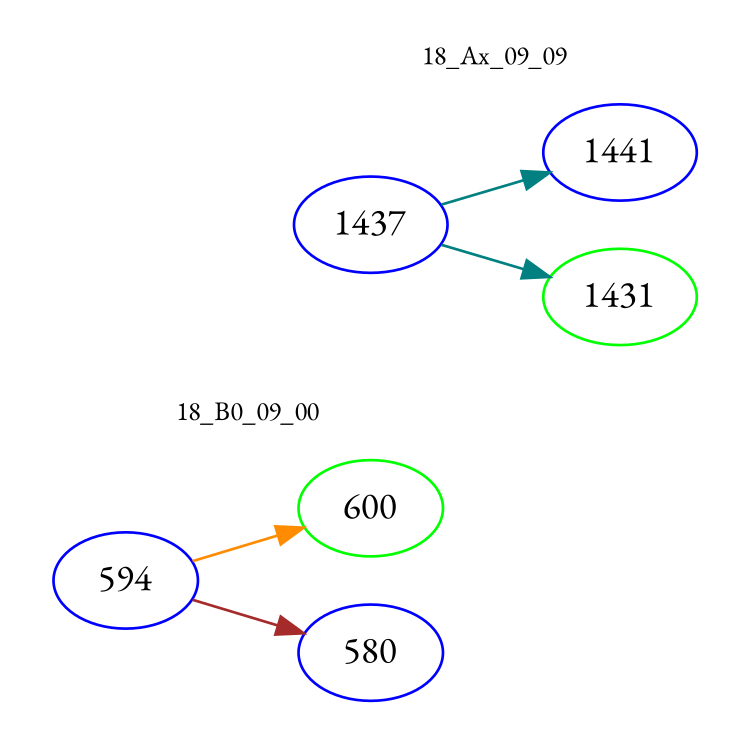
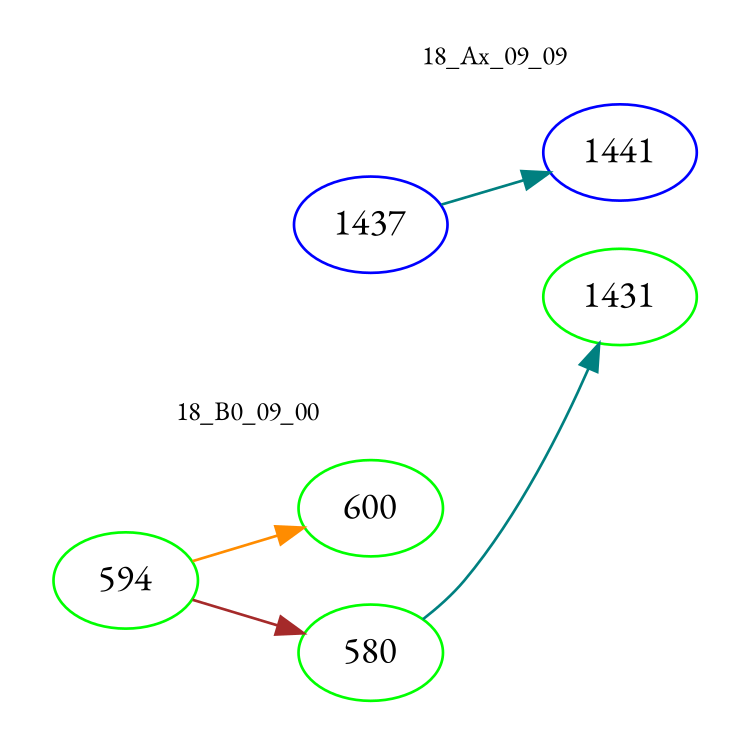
edge "1437" -> "1431": now "580" -> "1431"
node "594": color blue -> green
node "580": color blue -> green
